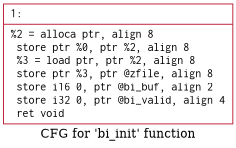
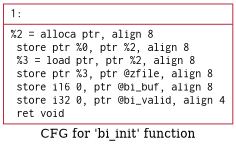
node "1:": text "store i16 0, ptr @bi_buf, align 2" -> "store i16 0, ptr @bi_buf, align 8"
